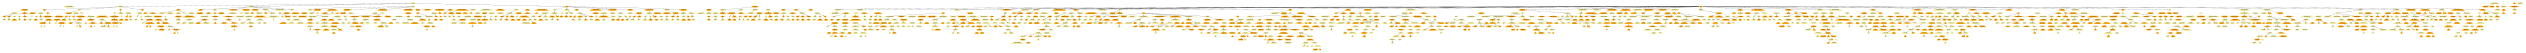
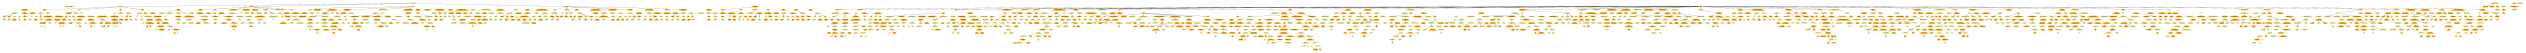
node "acceptOwnership": fillcolor orange -> khaki
node "revert": removed
